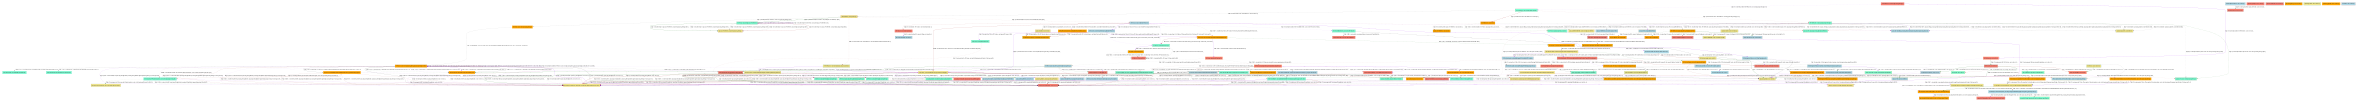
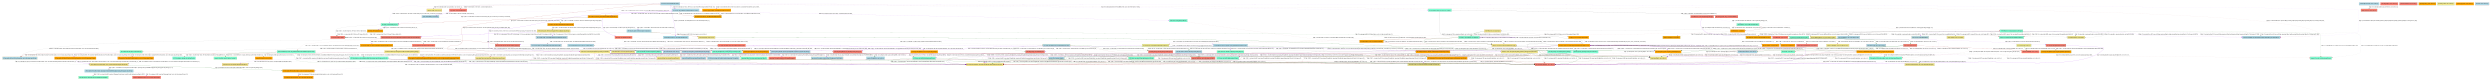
edge "<fit.FileRunner: void process()>" -> "<fit.Fixture: void doTables(fit.Parse)>": removed, label "[6@L-1] invokevirtual $r4.<fit.Fixture: void doTables(fit.Parse)>($r3);"
